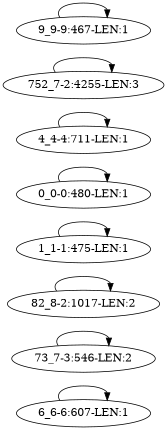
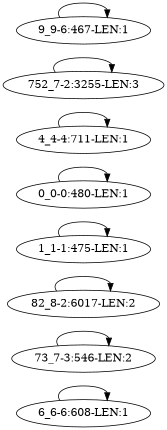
node "9_9-9:467-LEN:1": label "9_9-9:467-LEN:1" -> "9_9-6:467-LEN:1"
node "752_7-2:4255-LEN:3": label "752_7-2:4255-LEN:3" -> "752_7-2:3255-LEN:3"
node "82_8-2:1017-LEN:2": label "82_8-2:1017-LEN:2" -> "82_8-2:6017-LEN:2"
node "6_6-6:607-LEN:1": label "6_6-6:607-LEN:1" -> "6_6-6:608-LEN:1"
